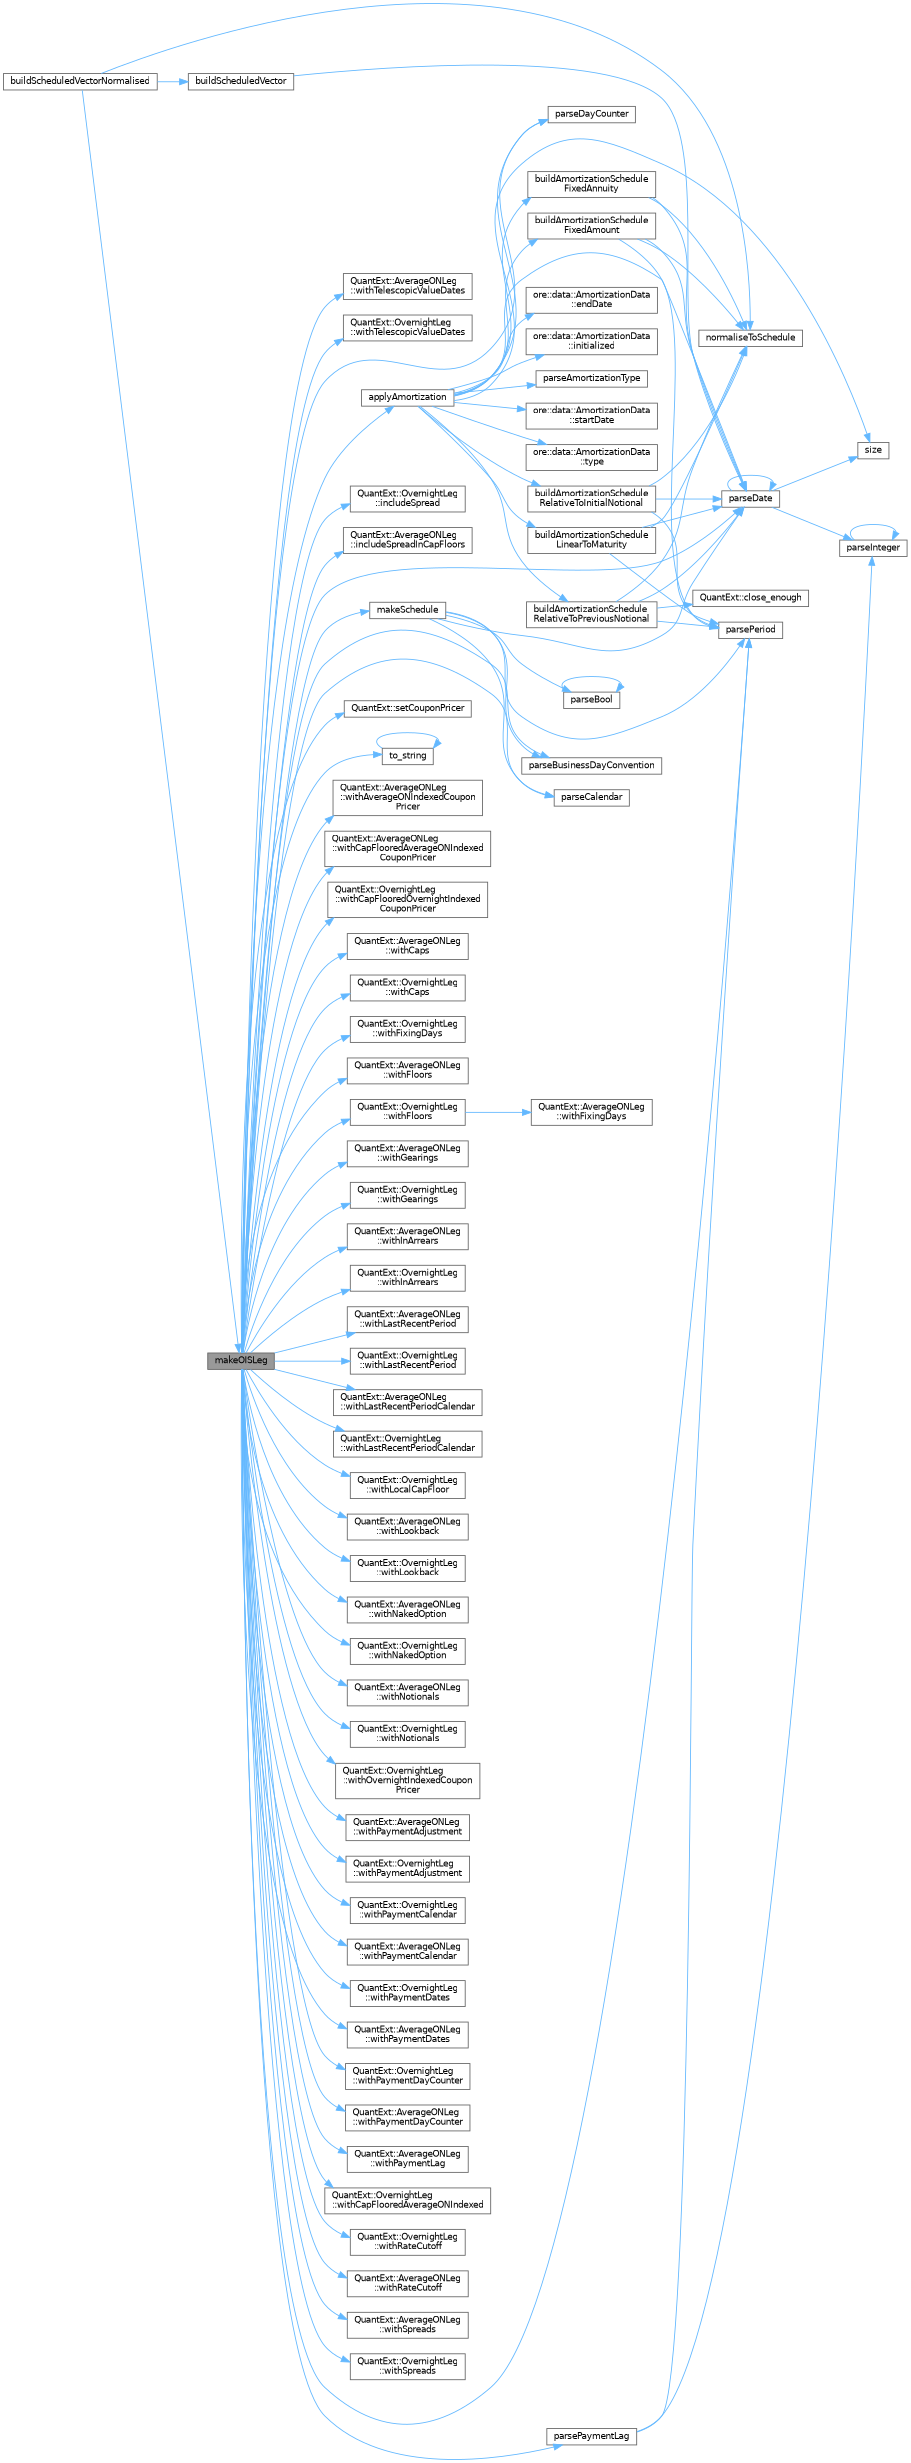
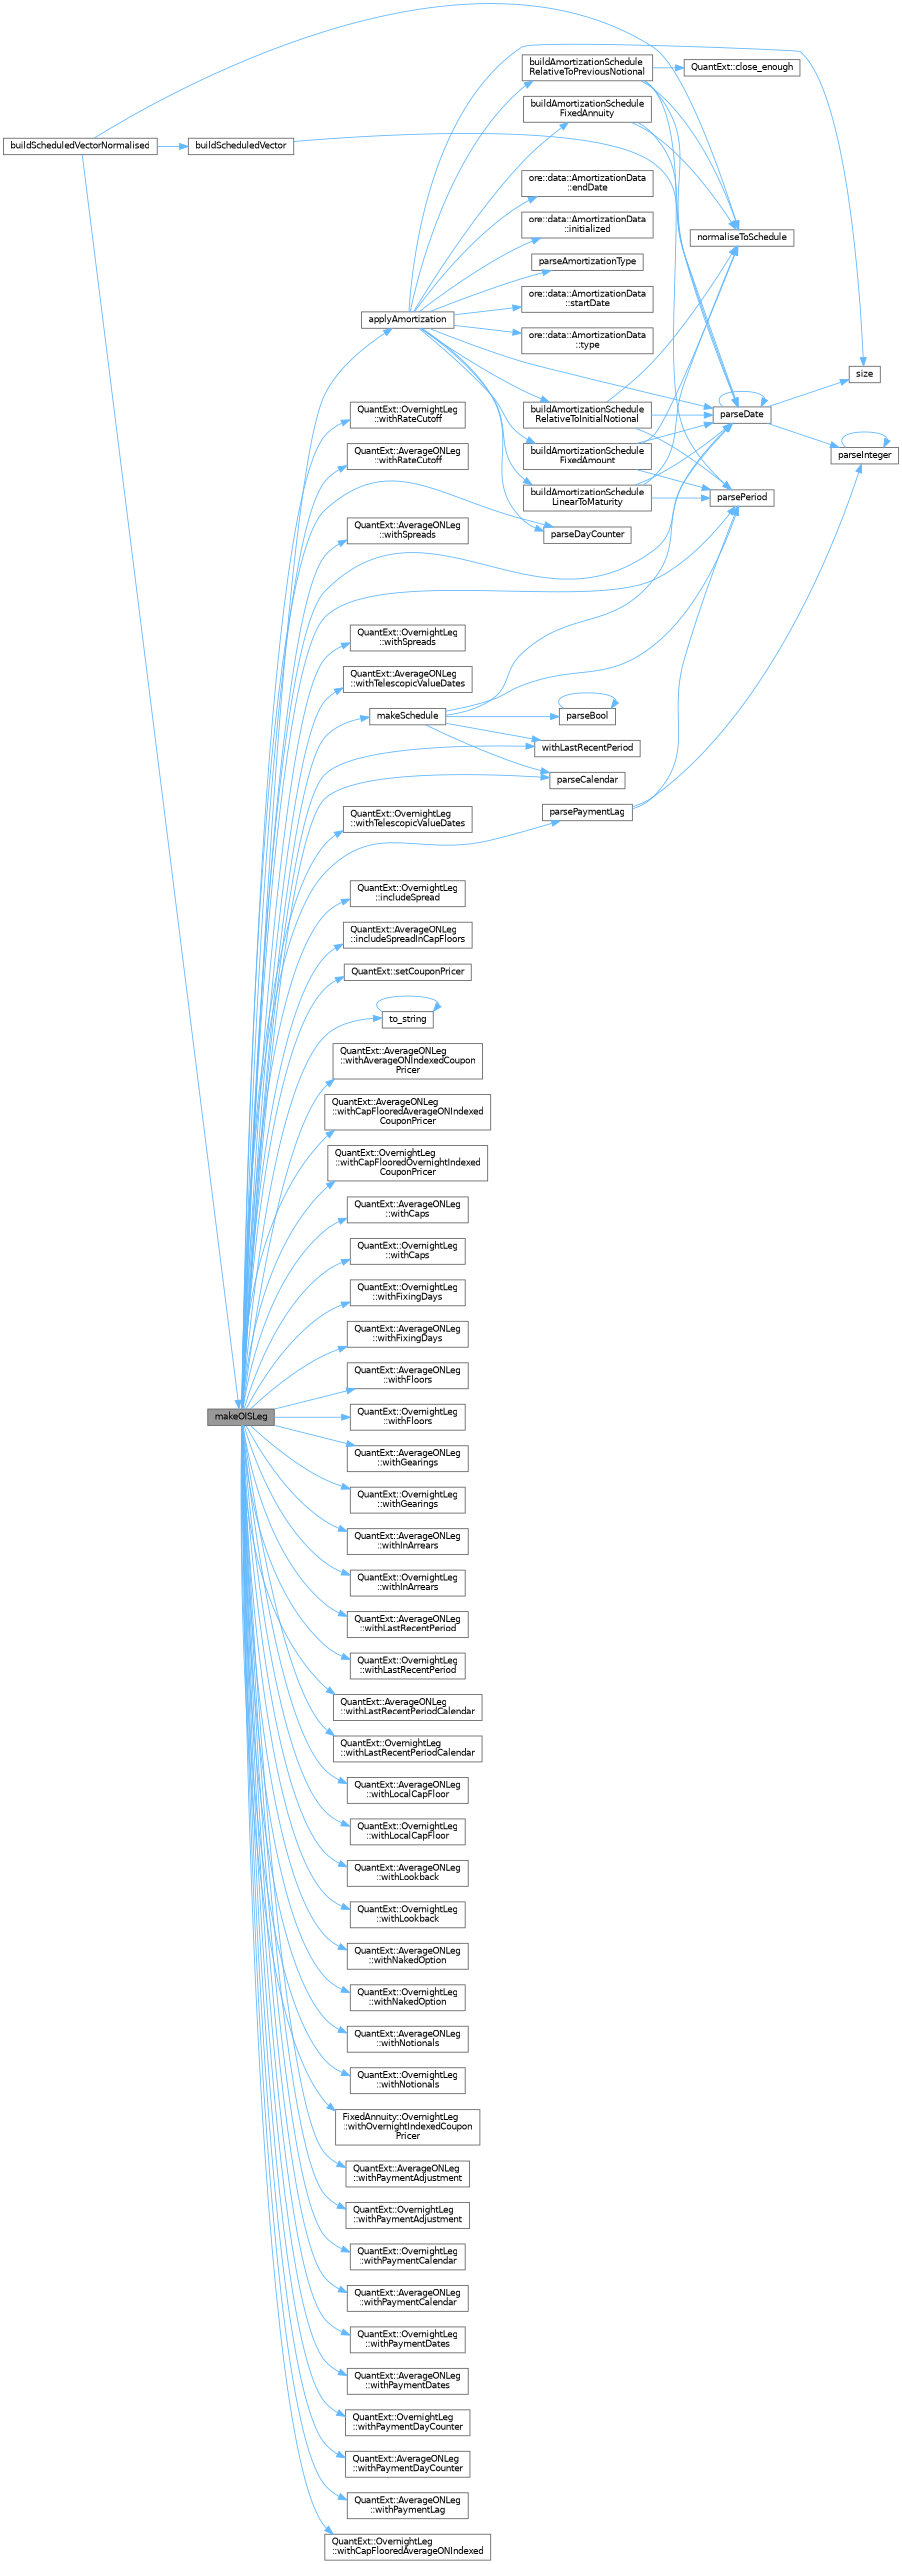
node "parseBusinessDayConvention": label "parseBusinessDayConvention" -> "withLastRecentPeriod"
edge "QuantExt::OvernightLeg ::withFloors" -> "QuantExt::AverageONLeg ::withFixingDays": now "makeOISLeg" -> "QuantExt::AverageONLeg ::withFixingDays"
node "QuantExt::OvernightLeg ::withOvernightIndexedCoupon Pricer": label "QuantExt::OvernightLeg ::withOvernightIndexedCoupon Pricer" -> "FixedAnnuity::OvernightLeg ::withOvernightIndexedCoupon Pricer"
node "QuantExt::AverageONLeg ::withLocalCapFloor": added
